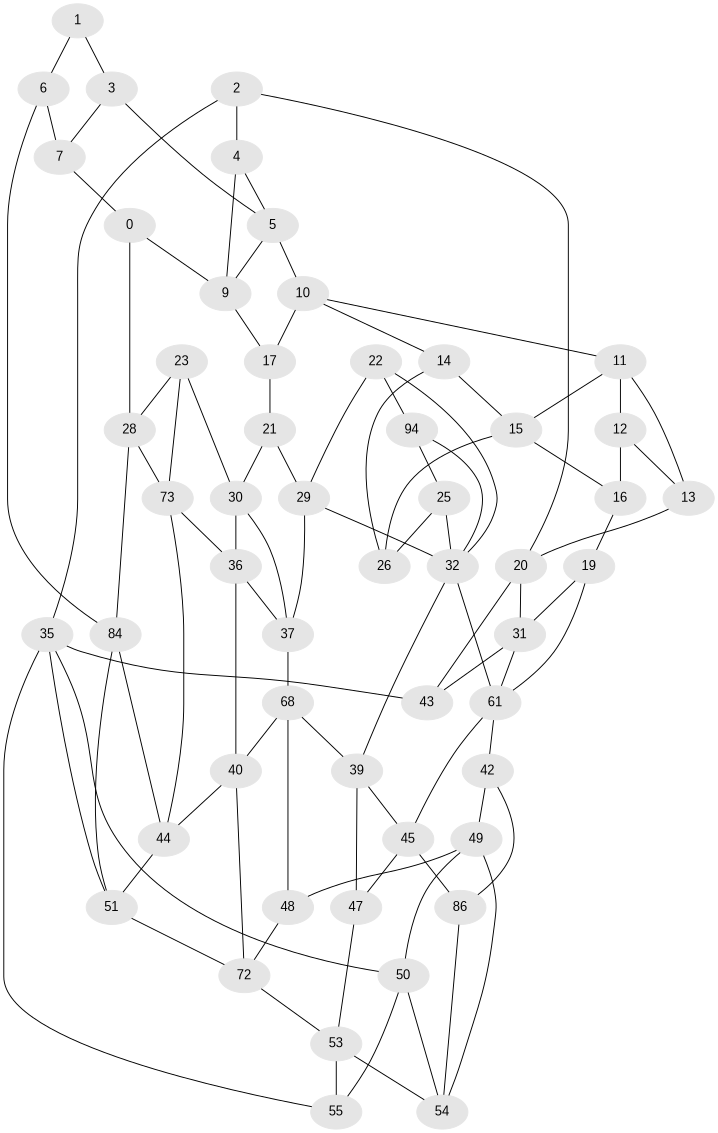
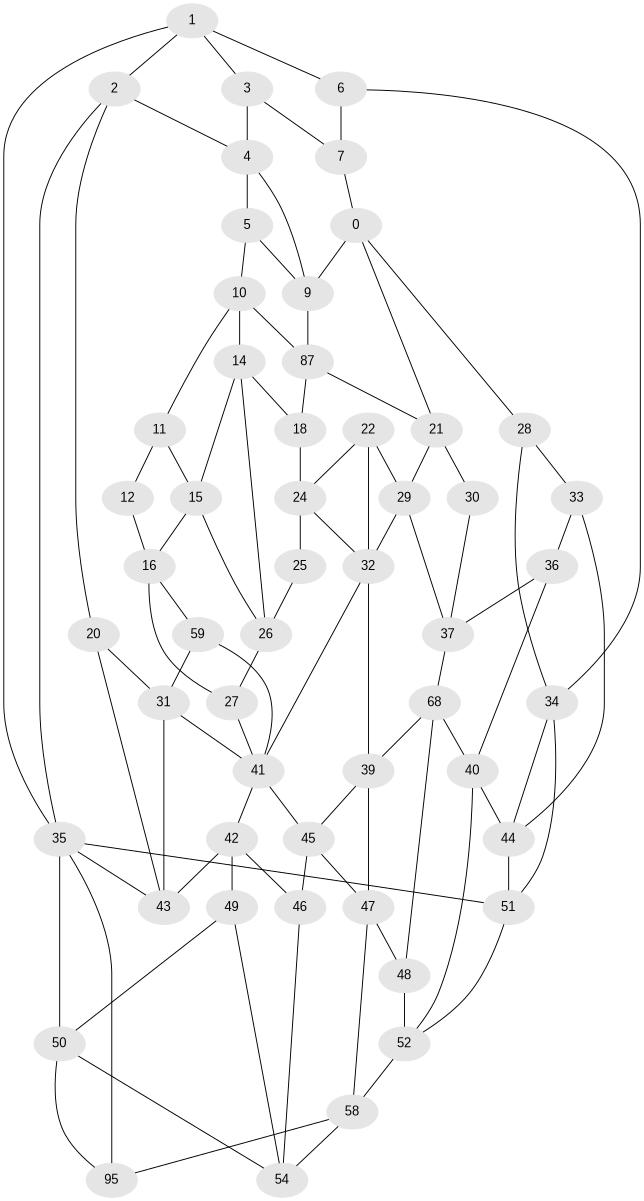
edge "1" -- "2": added
edge "3" -- "5": now "3" -- "4"
edge "0" -- "21": added
node "23": removed
node "17": label "17" -> "87"
edge "1" -- "35": added
node "18": added
node "94": label "94" -> "24"
node "73": label "73" -> "33"
node "13": removed
edge "30" -- "36": removed
edge "25" -- "32": removed
node "19": label "19" -> "59"
node "84": label "84" -> "34"
node "27": added
node "61": label "61" -> "41"
edge "49" -- "48": now "47" -- "48"
edge "42" -- "43": added
node "86": label "86" -> "46"
node "72": label "72" -> "52"
node "53": label "53" -> "58"
node "55": label "55" -> "95"
